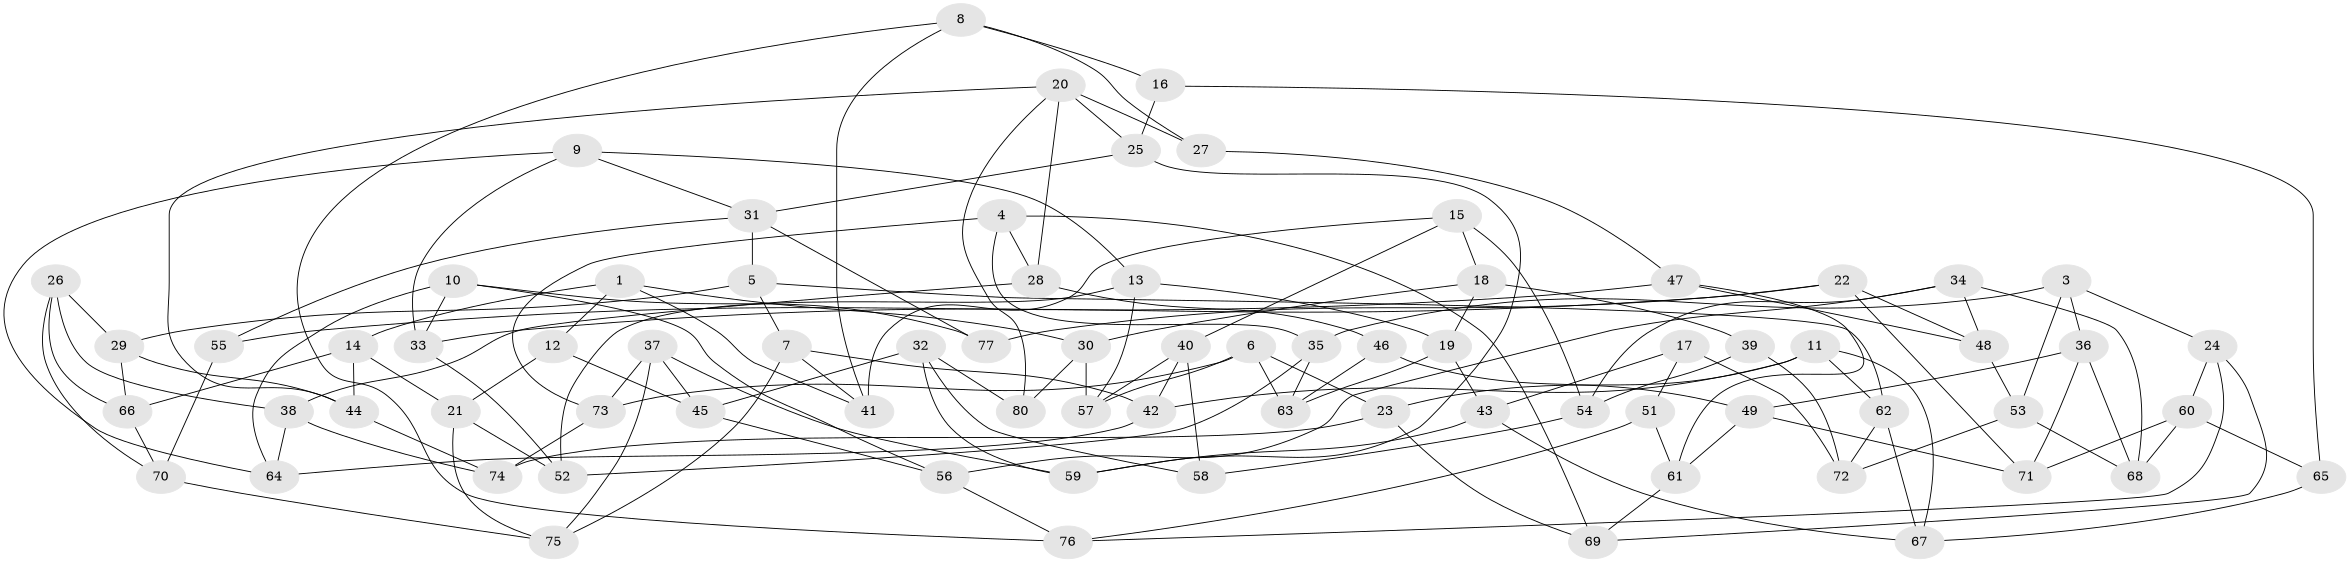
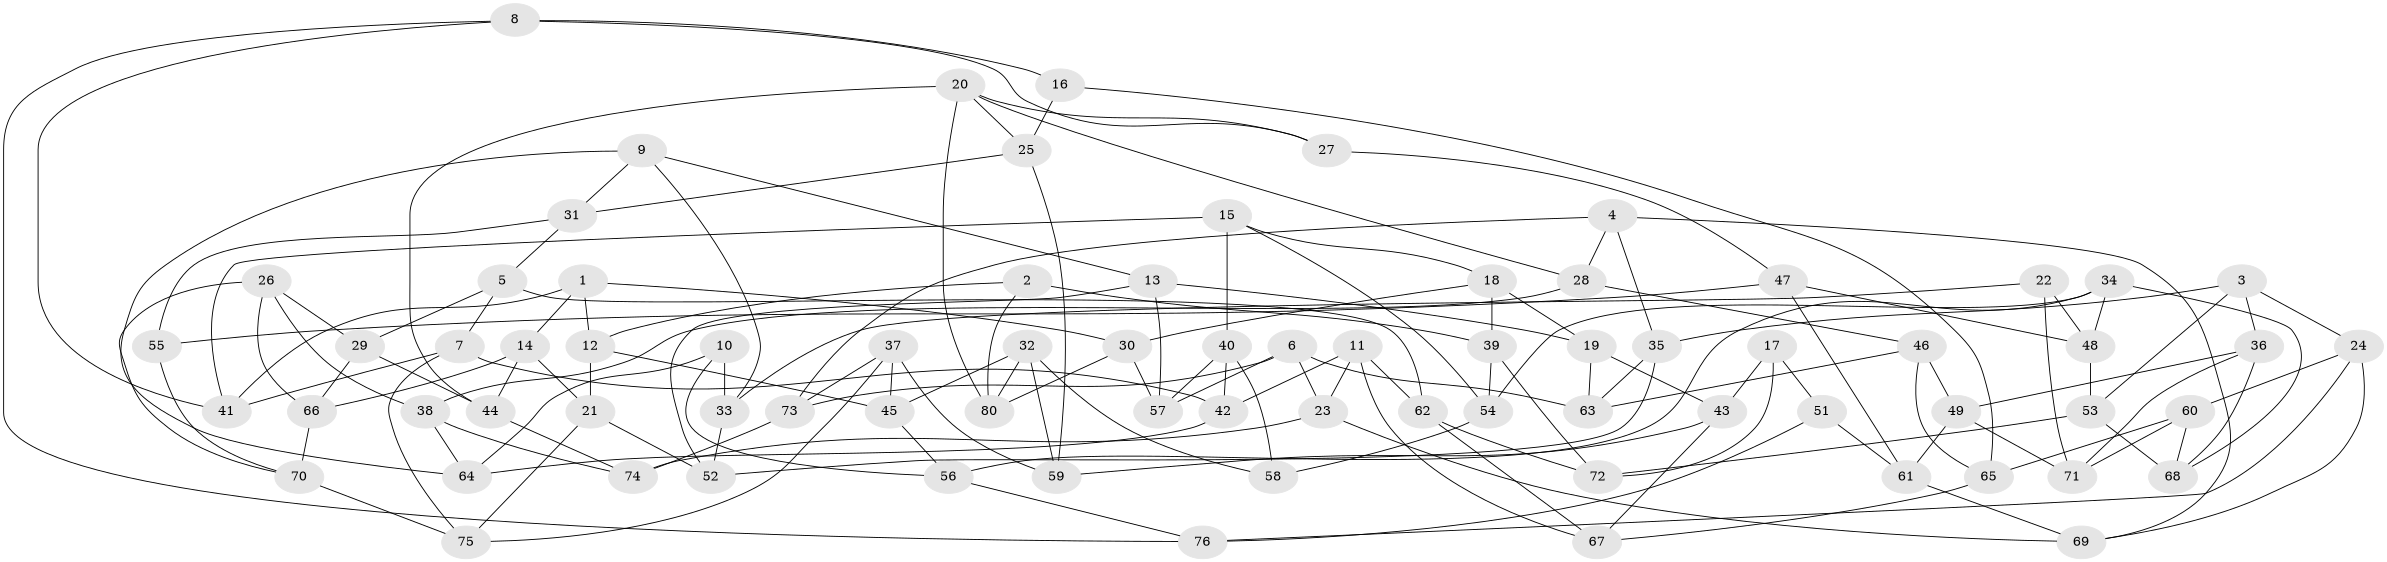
node "2": added
node "77": removed
edge "46" -- "65": added
